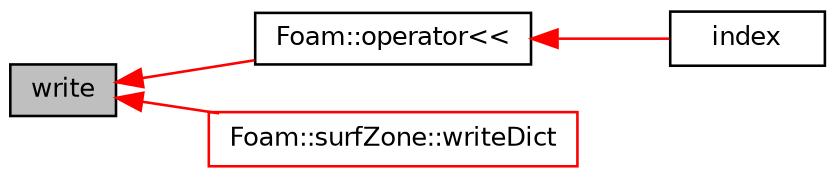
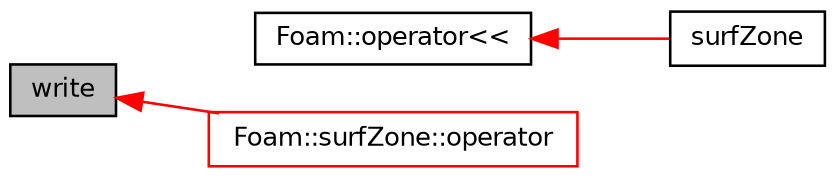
node "index": label "index" -> "surfZone"
edge "Foam::operator<<" -> "write": removed
node "Foam::surfZone::writeDict": label "Foam::surfZone::writeDict" -> "Foam::surfZone::operator"
